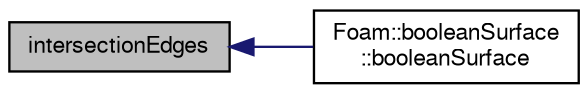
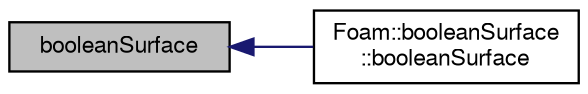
node "intersectionEdges": label "intersectionEdges" -> "booleanSurface"
